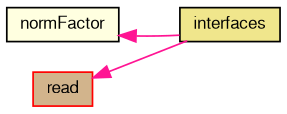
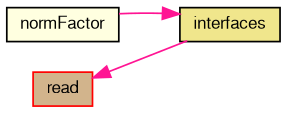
edge "interfaces" -> "normFactor": reversed
